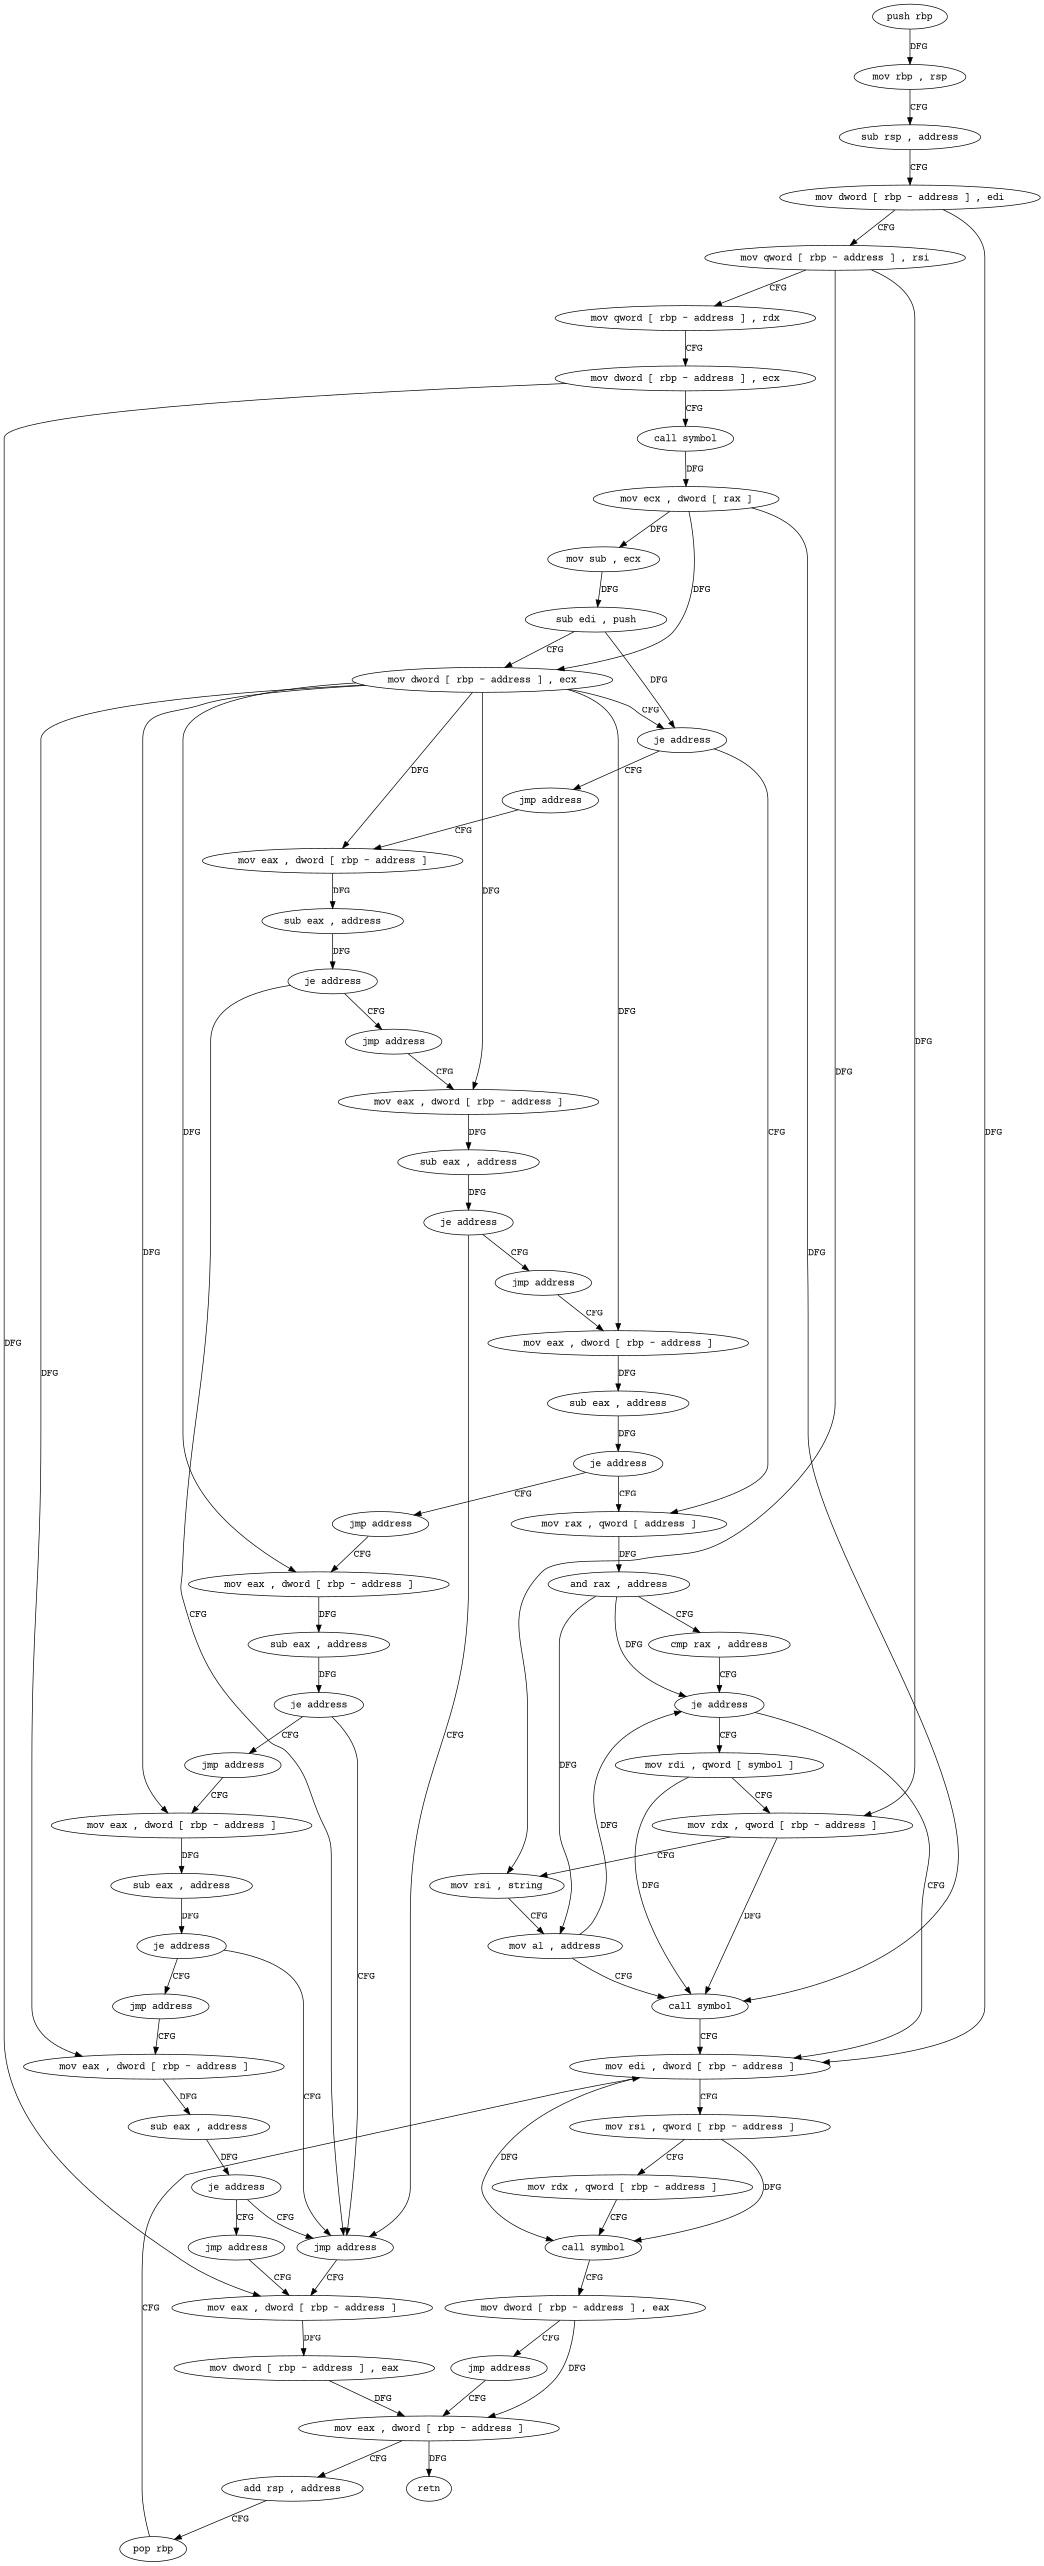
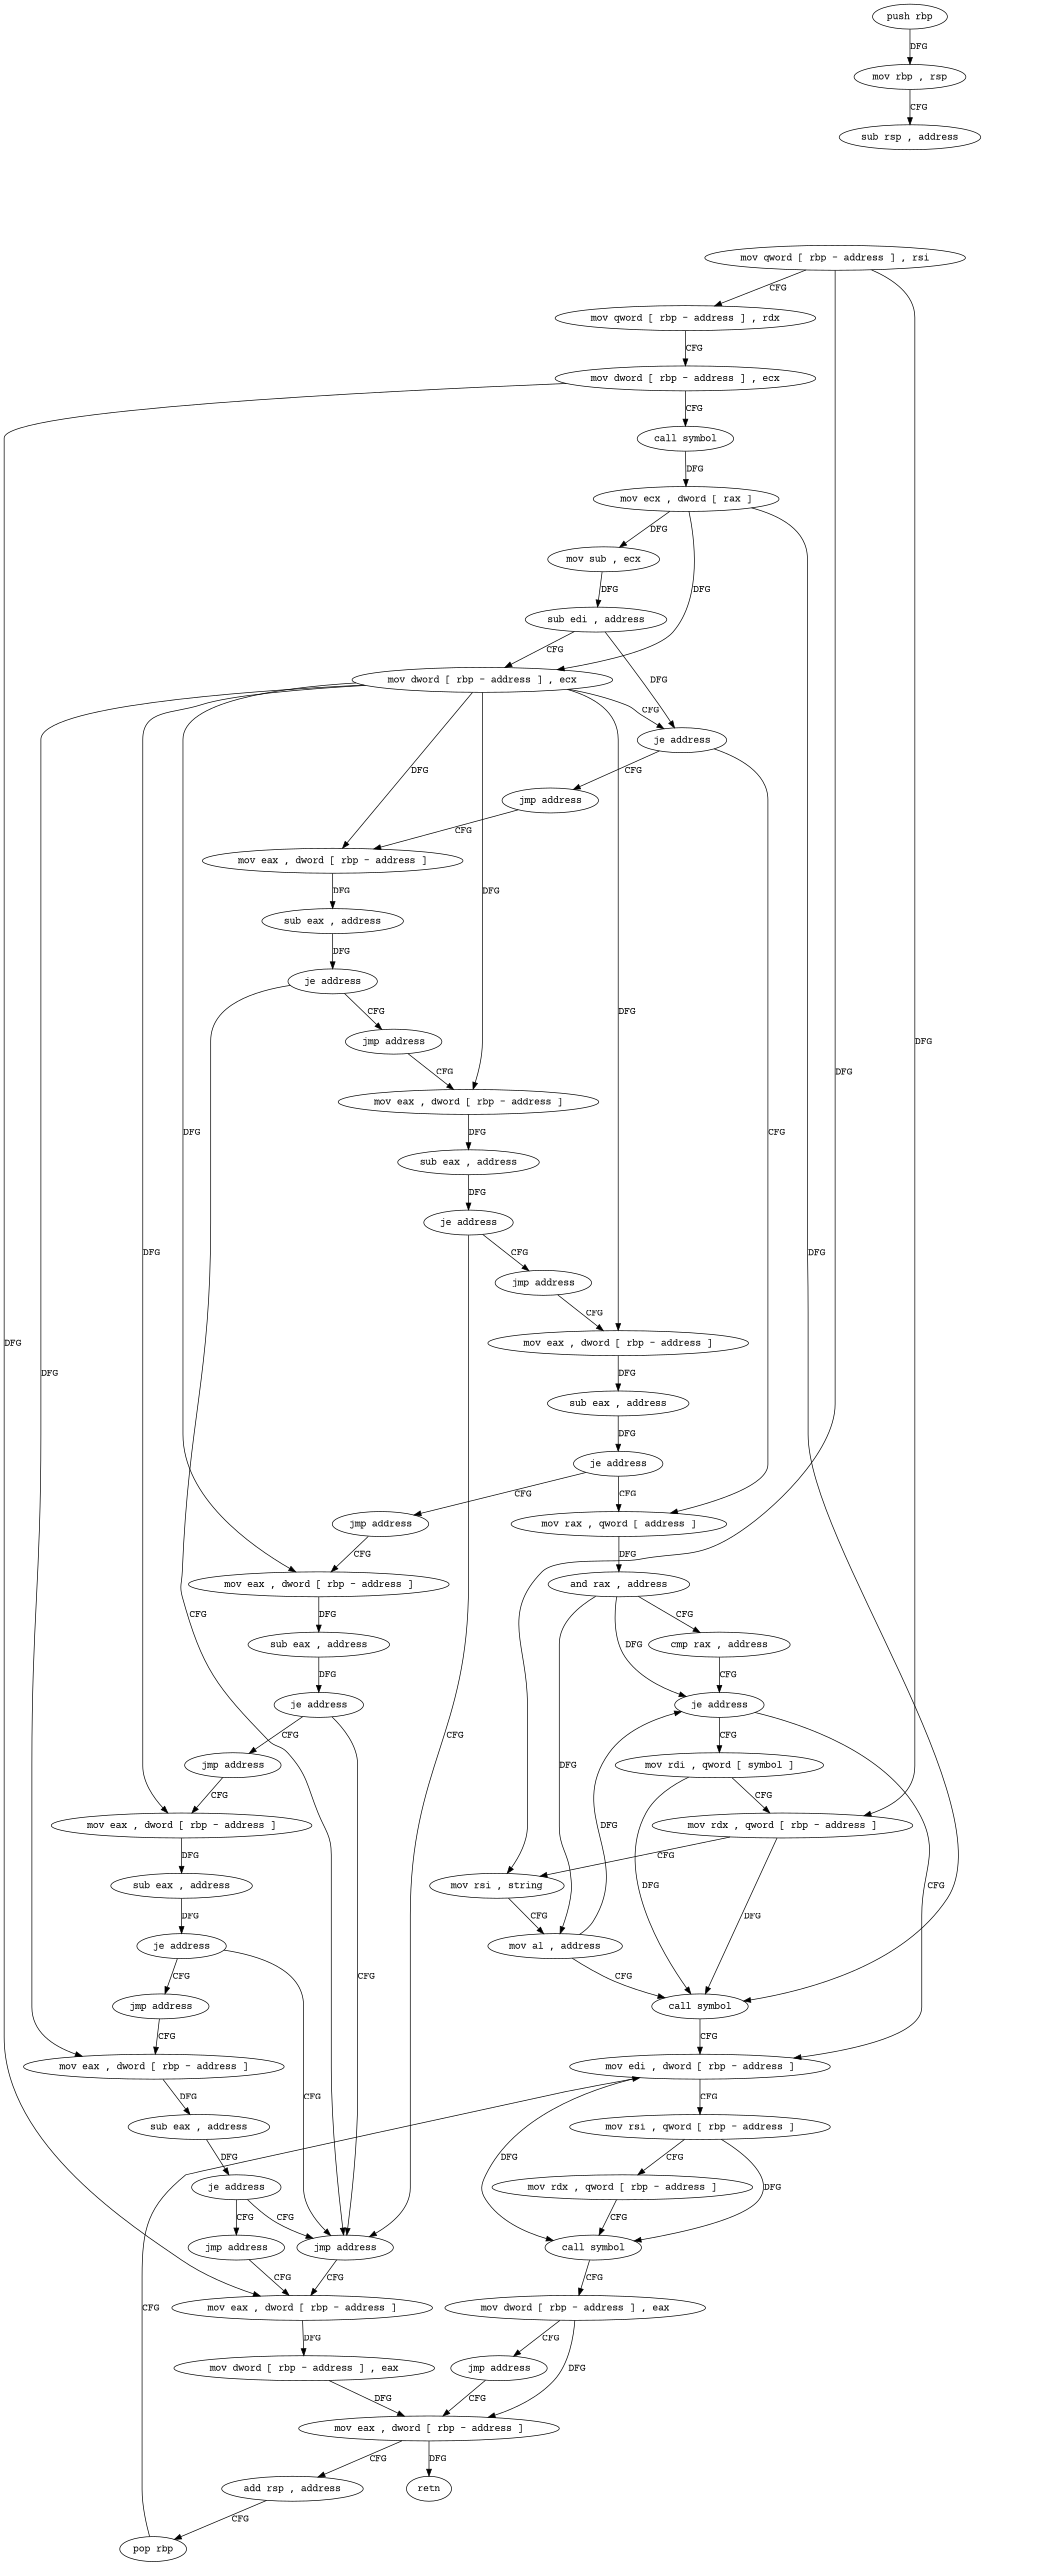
node "mov dword [ rbp - address ] , edi": removed
node "sub edi , push": label "sub edi , push" -> "sub edi , address"
